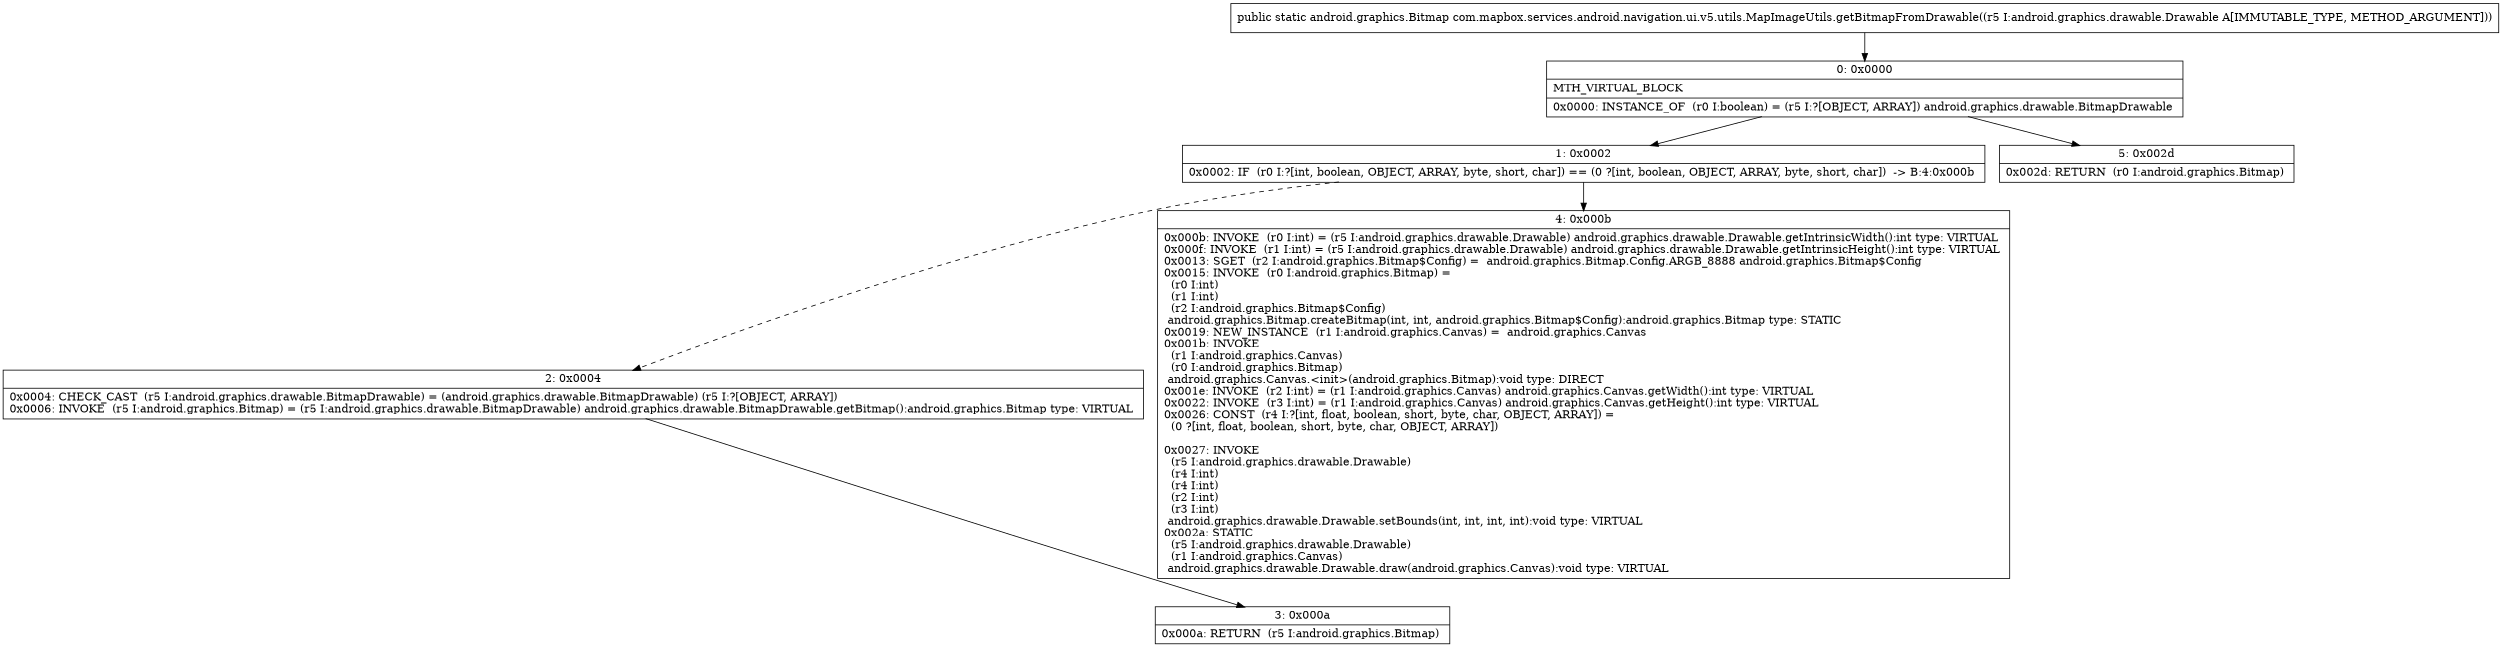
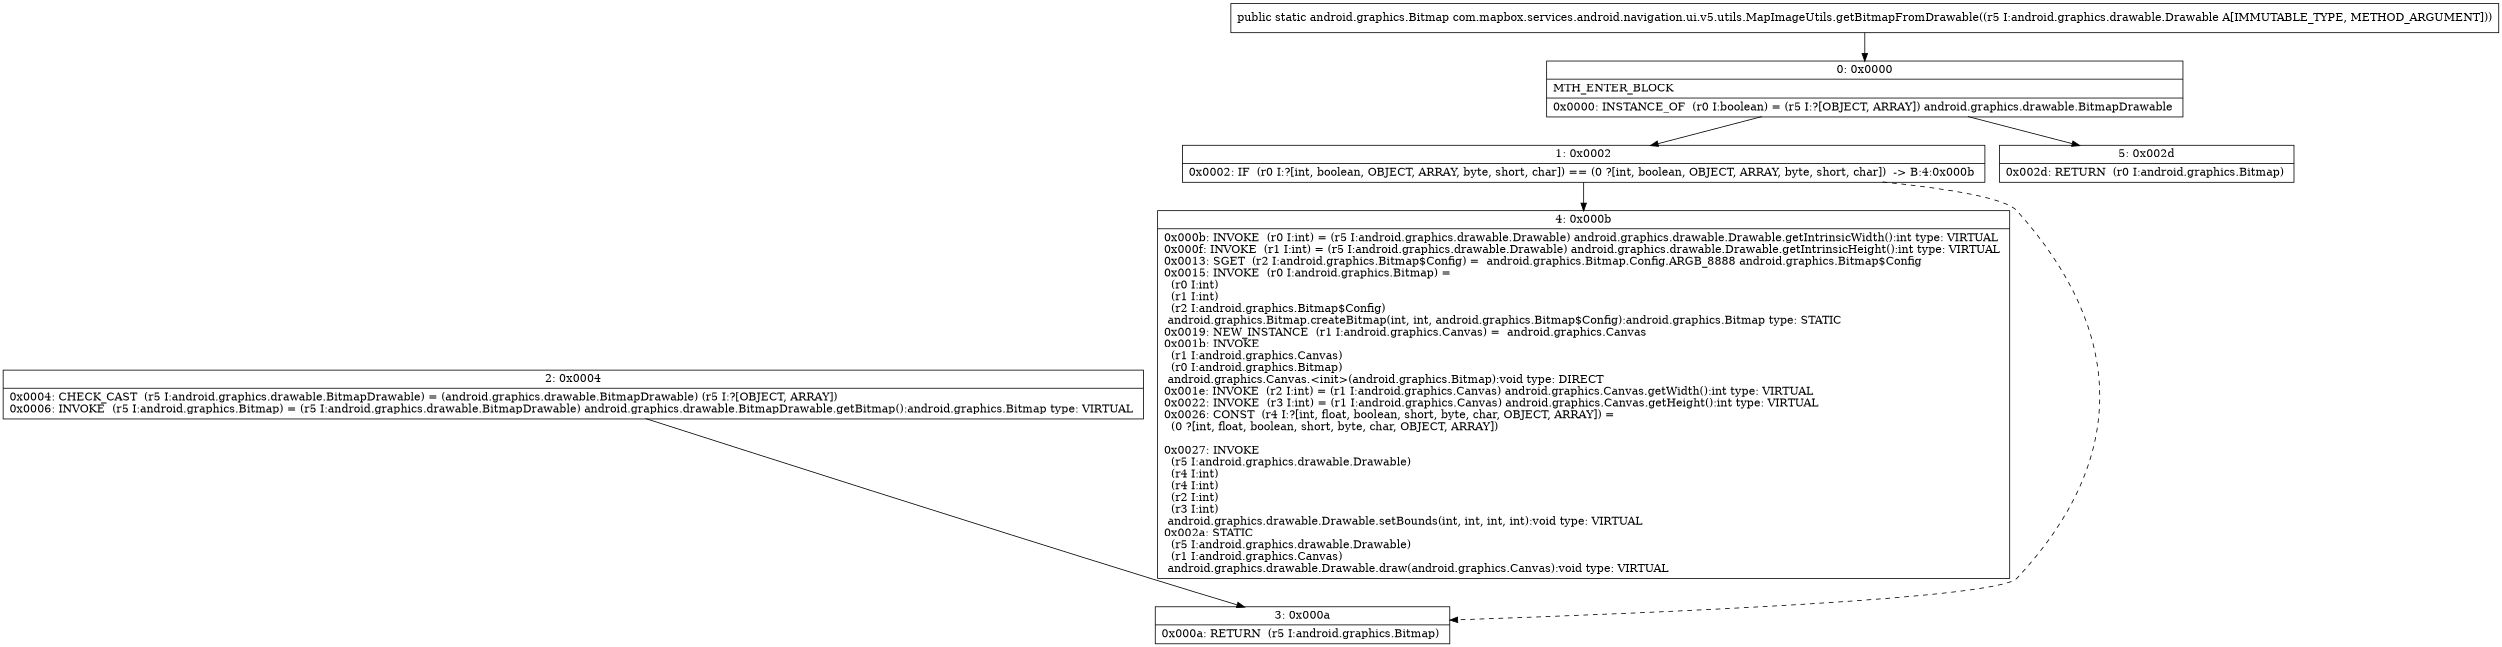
node "0: 0x0000": text "MTH_VIRTUAL_BLOCK" -> "MTH_ENTER_BLOCK"
edge "1: 0x0002" -> "2: 0x0004": now "1: 0x0002" -> "3: 0x000a"
